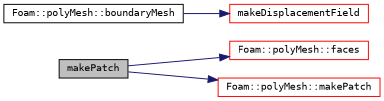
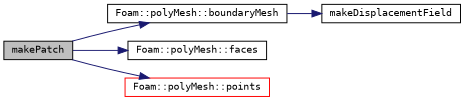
node "makeDisplacementField": color red -> black
edge "makePatch" -> "Foam::polyMesh::boundaryMesh": added
node "Foam::polyMesh::faces": color red -> black
node "Foam::polyMesh::makePatch": label "Foam::polyMesh::makePatch" -> "Foam::polyMesh::points"
